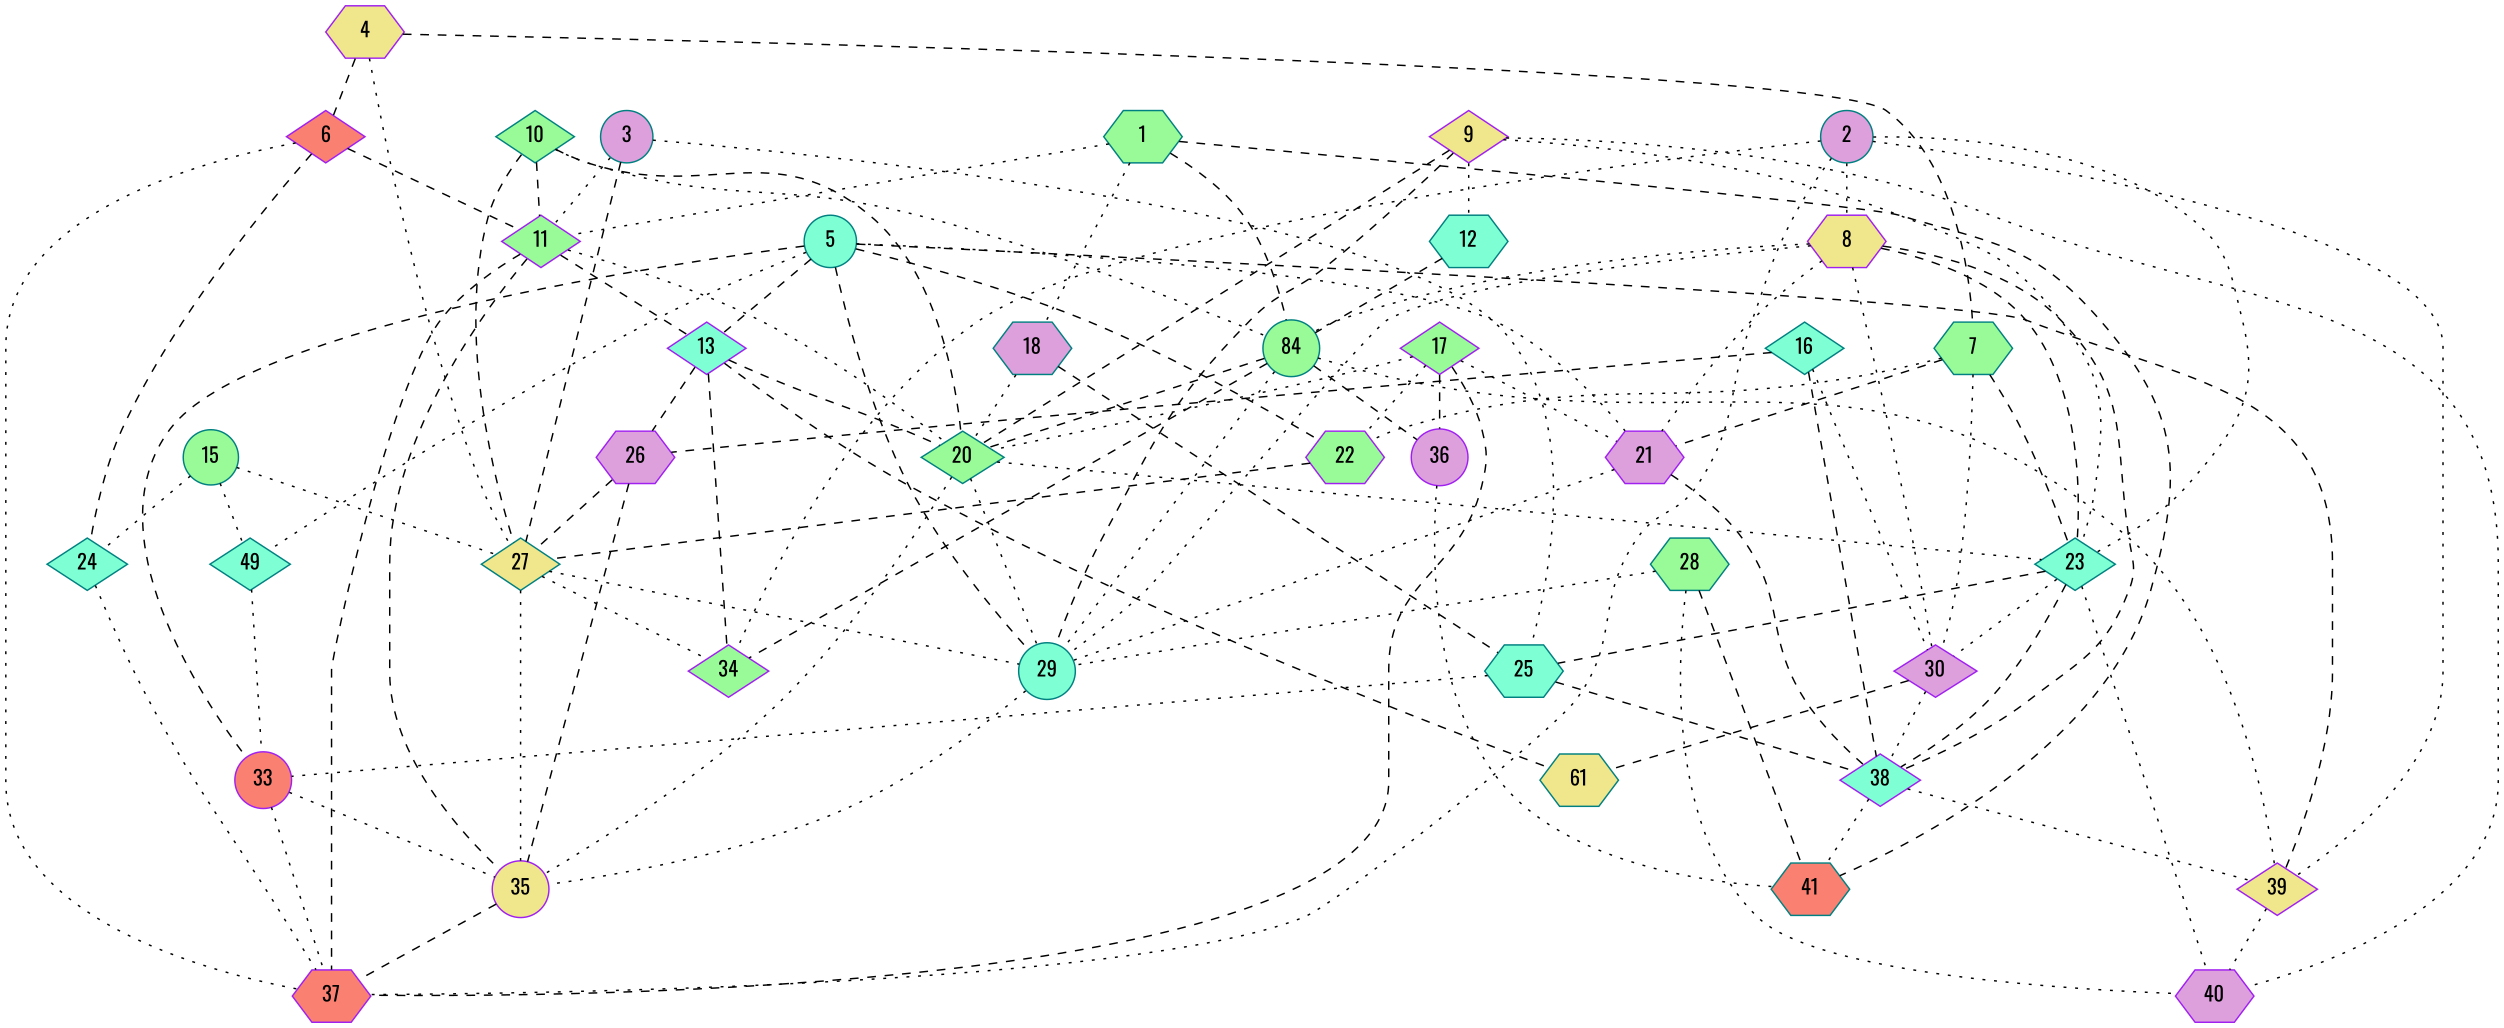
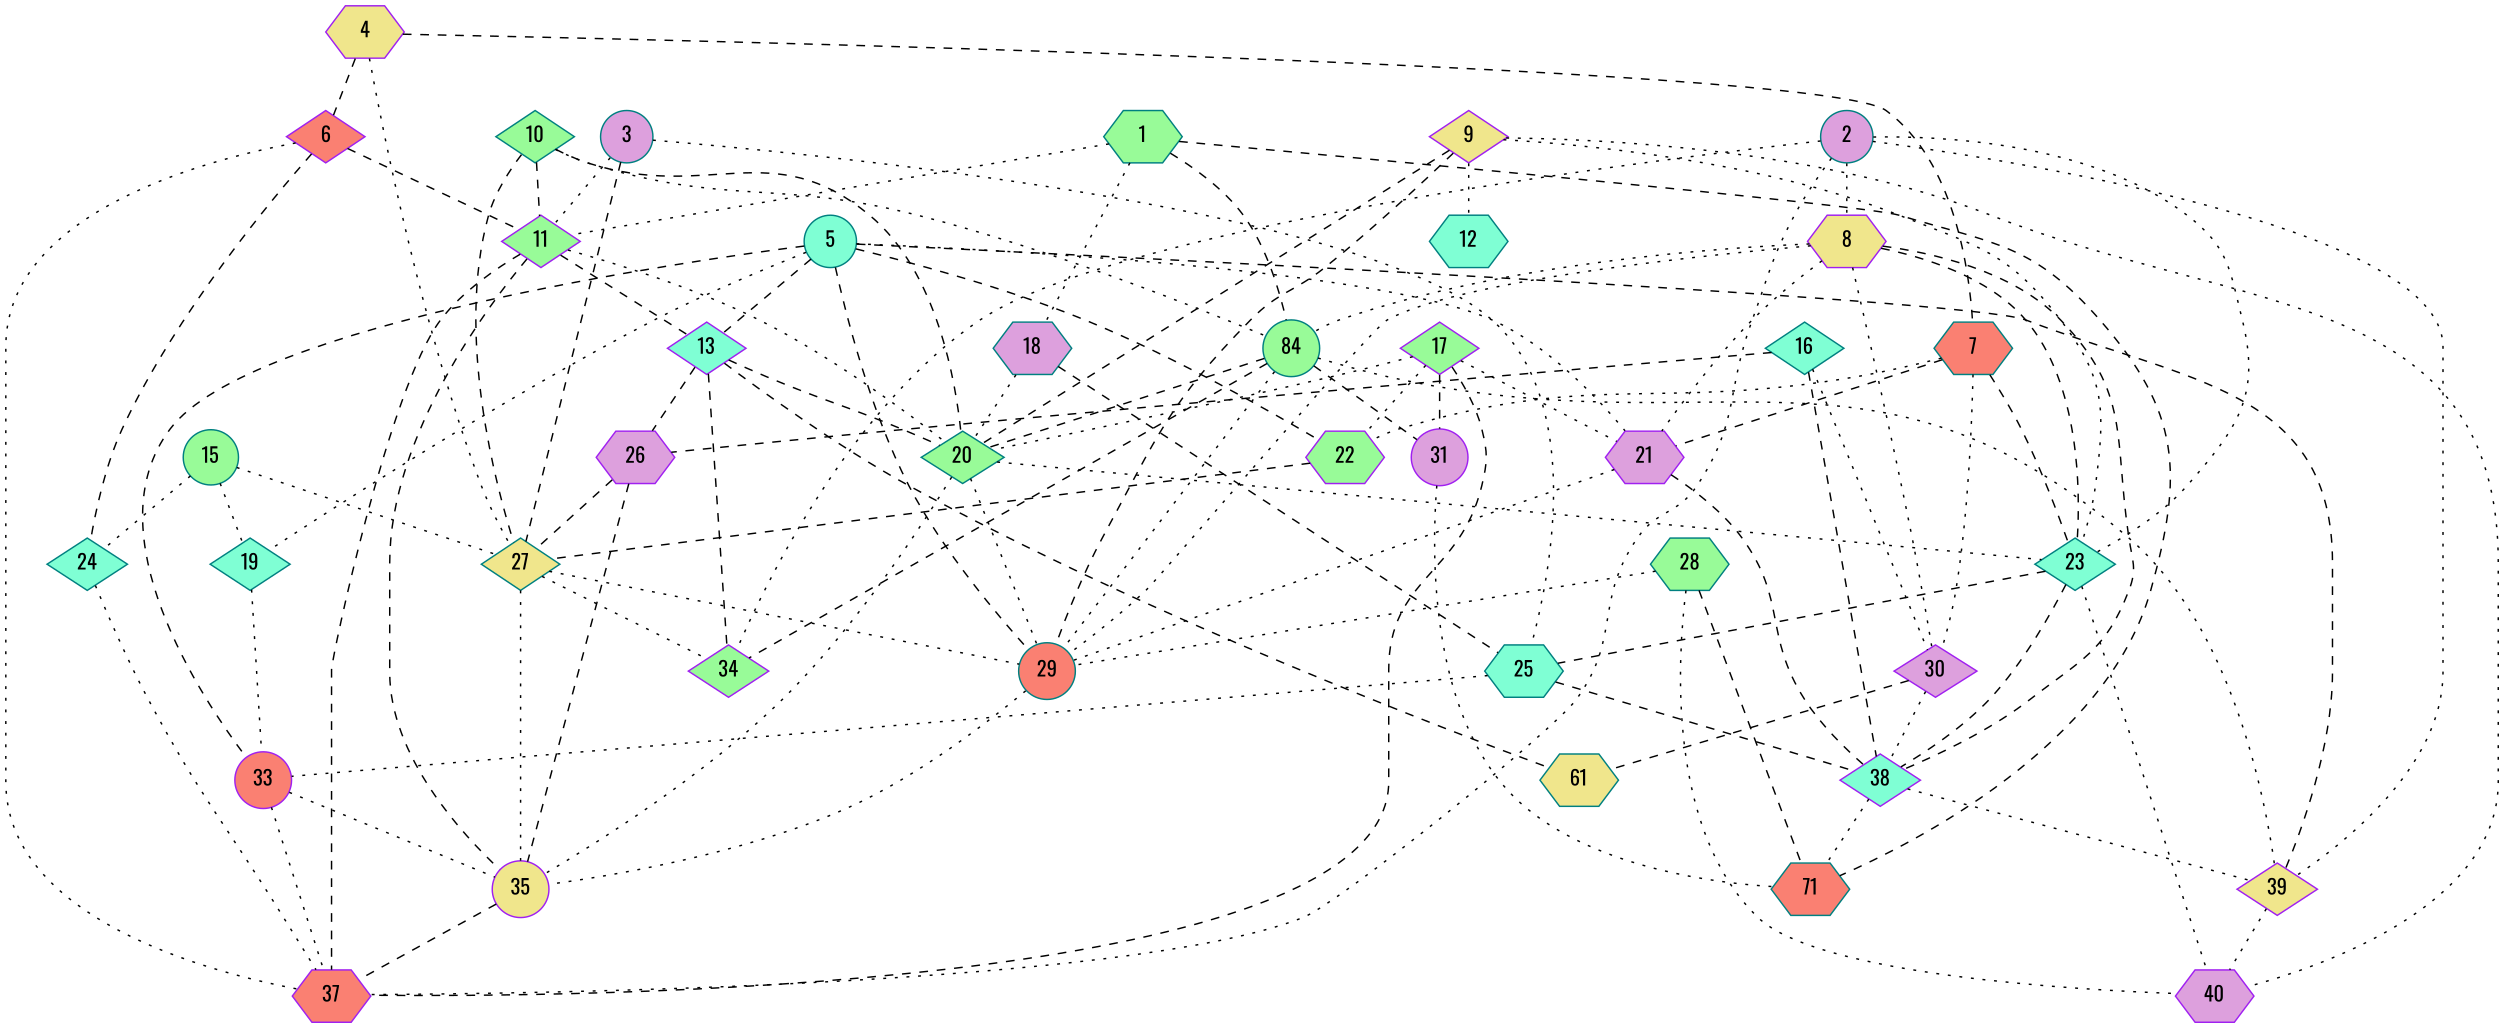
edge "12" -- "84": removed
node "7": fillcolor palegreen -> salmon
node "36": label "36" -> "31"
node "49": label "49" -> "19"
edge "23" -- "30": removed
node "29": fillcolor aquamarine -> salmon
node "41": label "41" -> "71"
